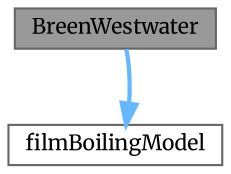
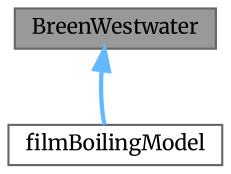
edge "BreenWestwater" -> "filmBoilingModel": reversed
